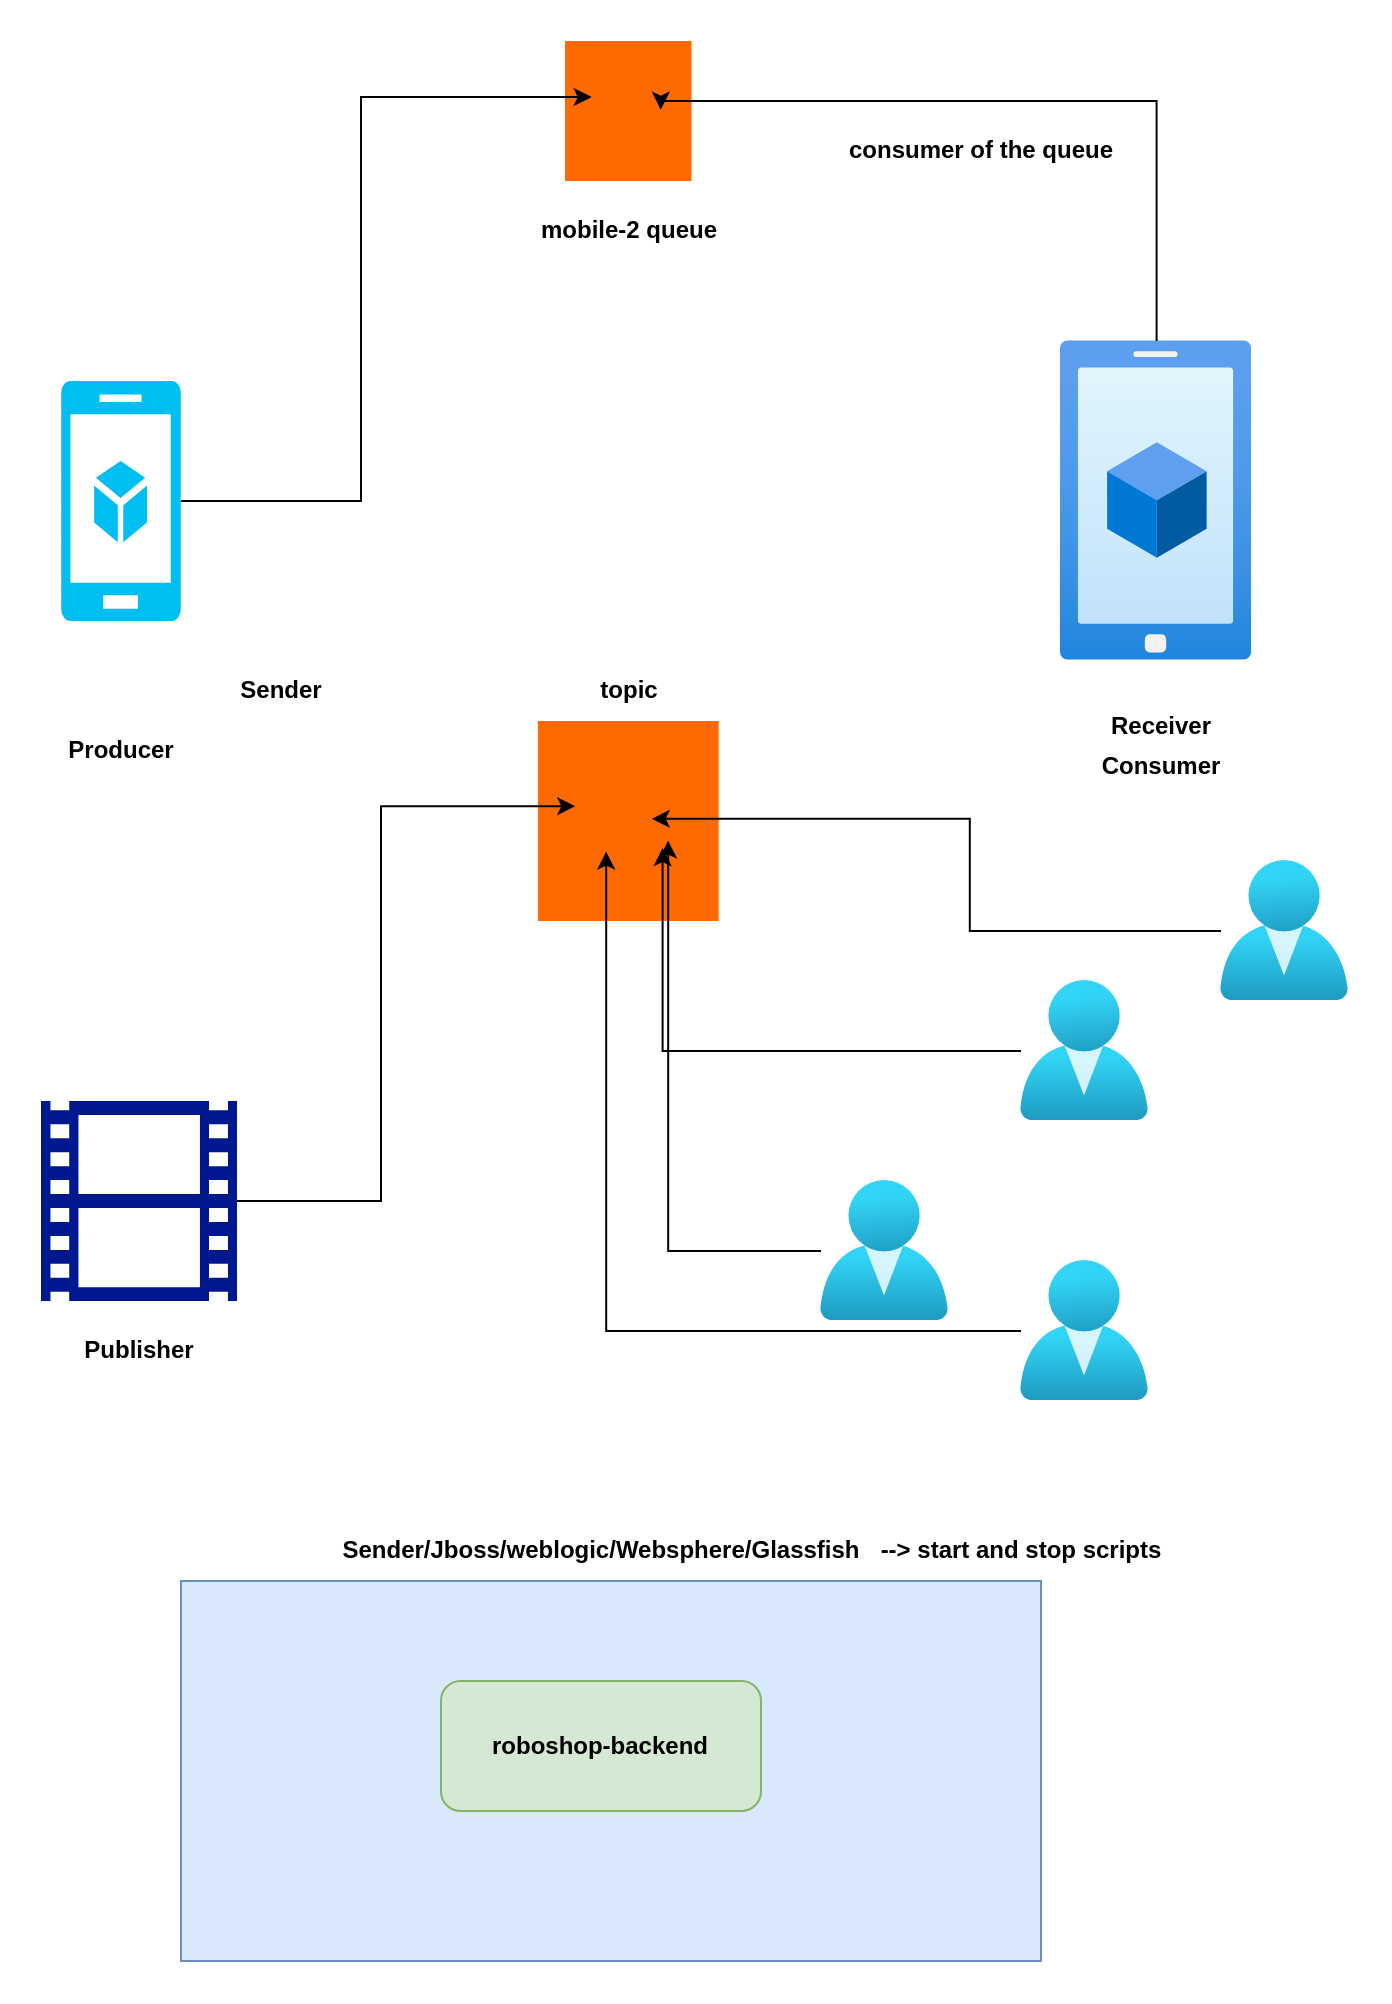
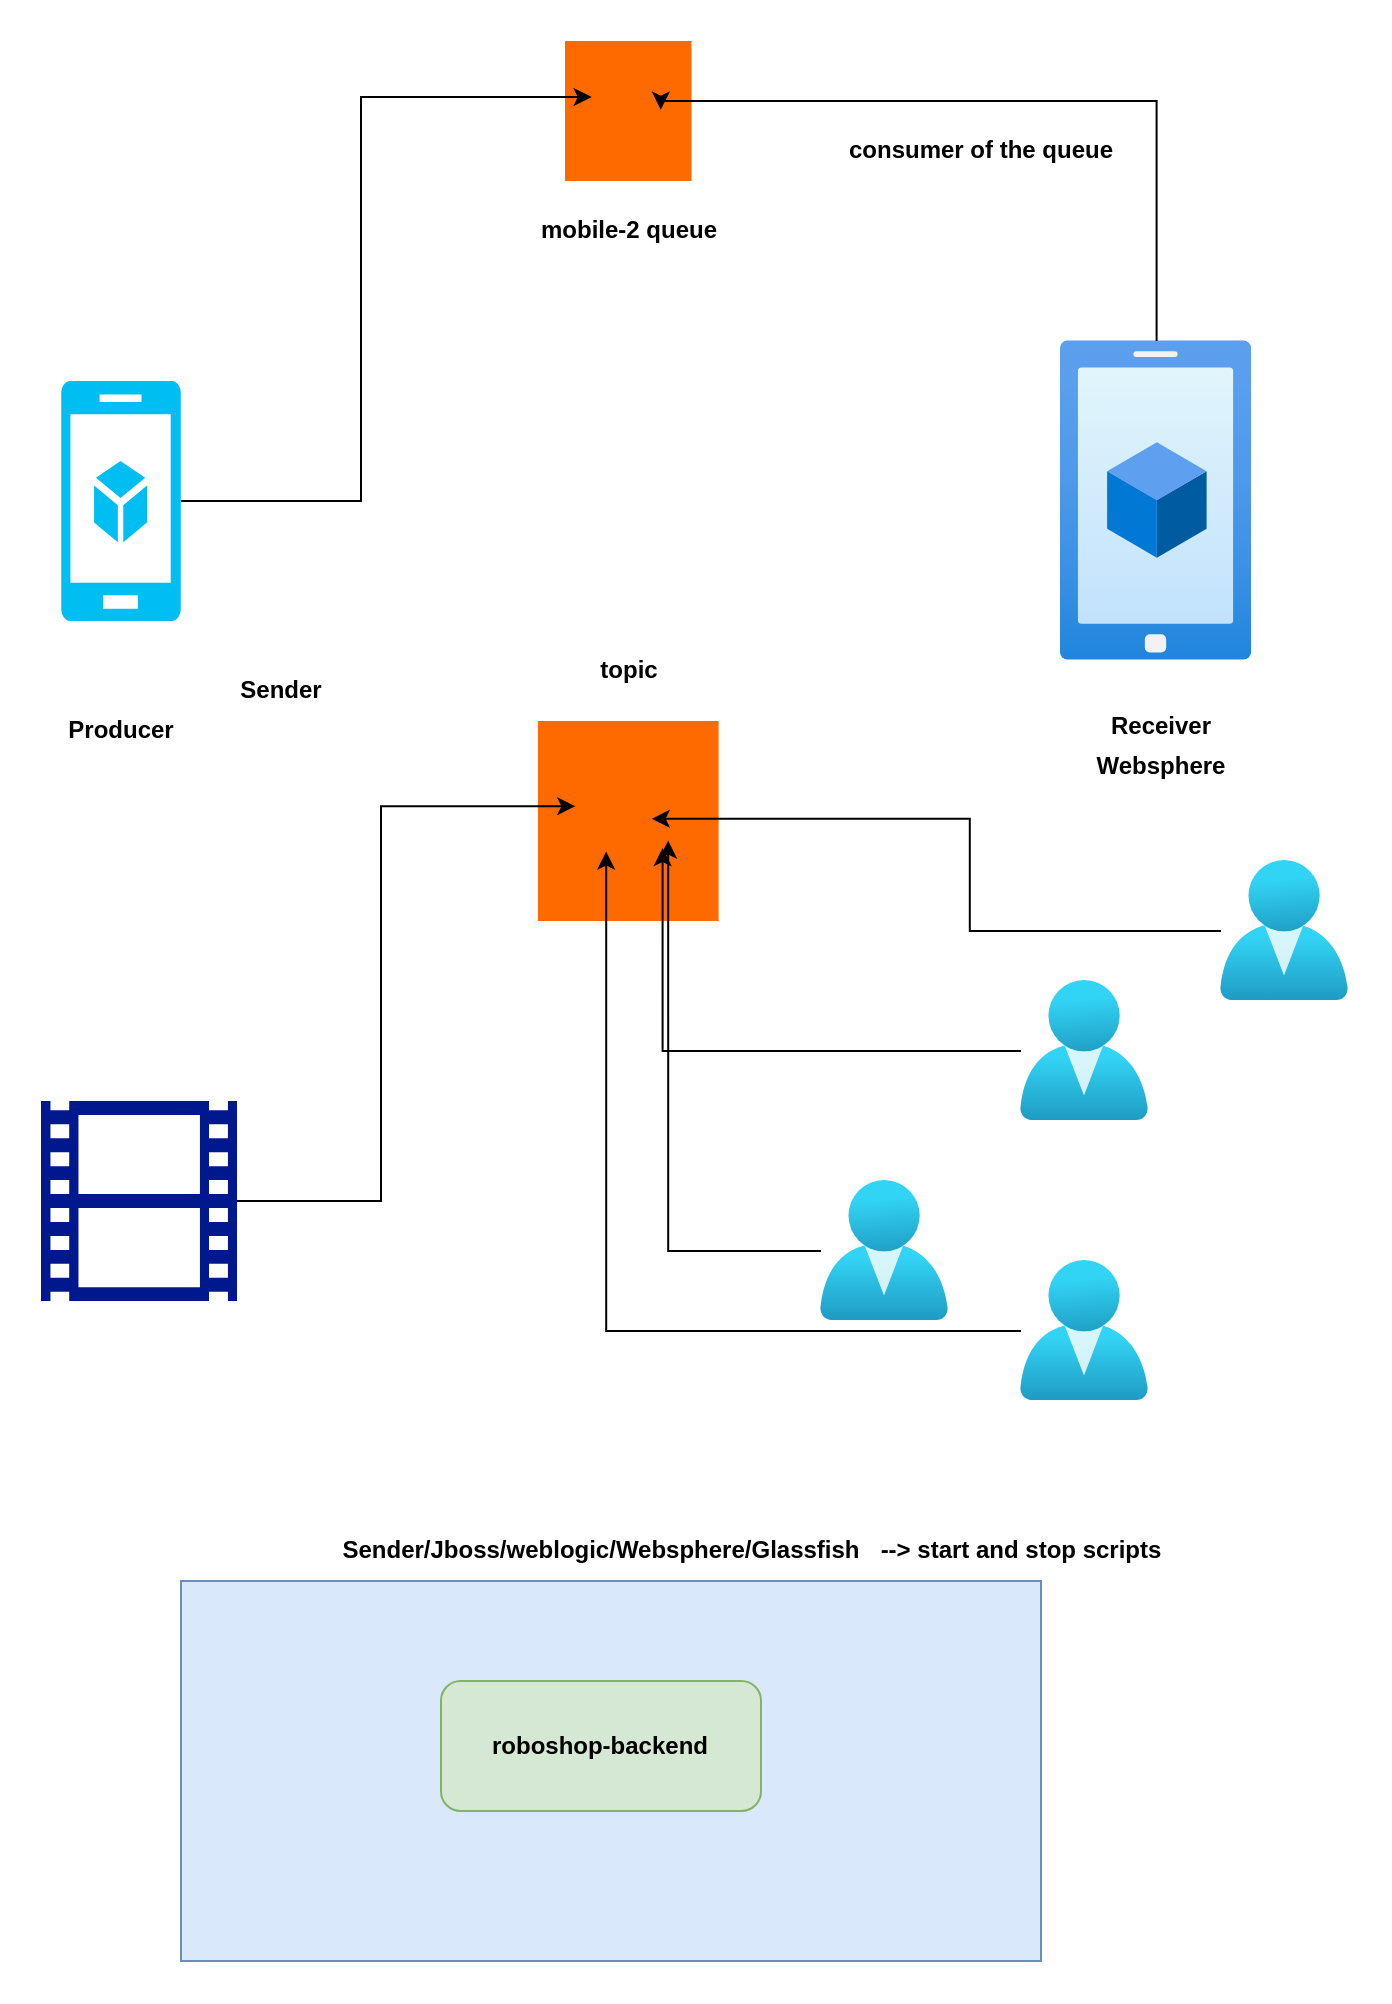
node "topic": moved (628, 691) -> (628, 671)
node "Producer": moved (121, 751) -> (121, 731)
node "Consumer": label "Consumer" -> "Websphere"
node "Publisher": removed
